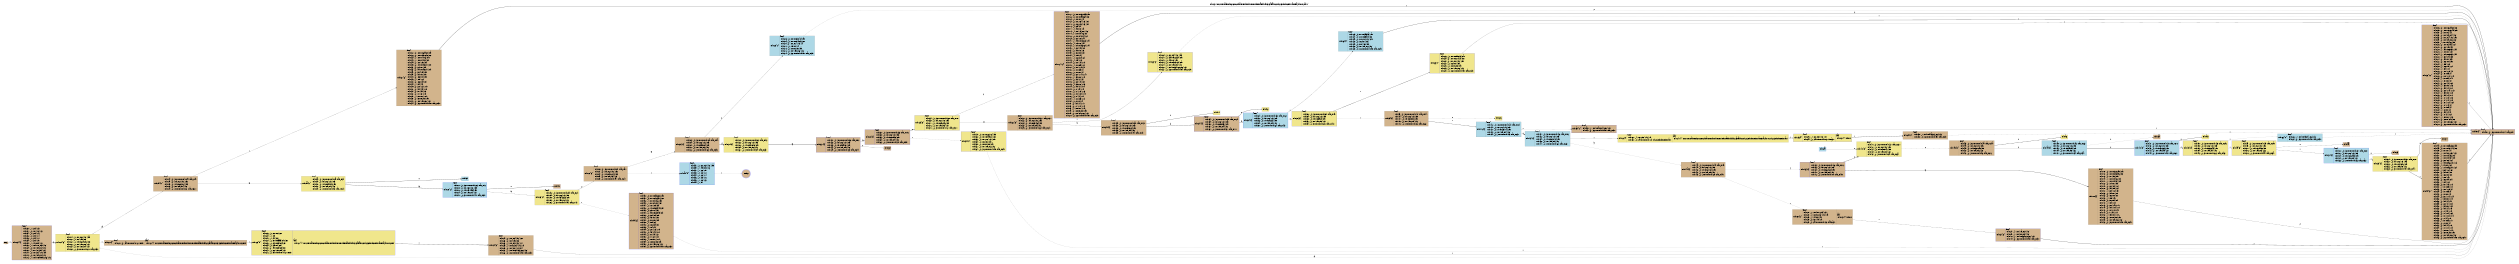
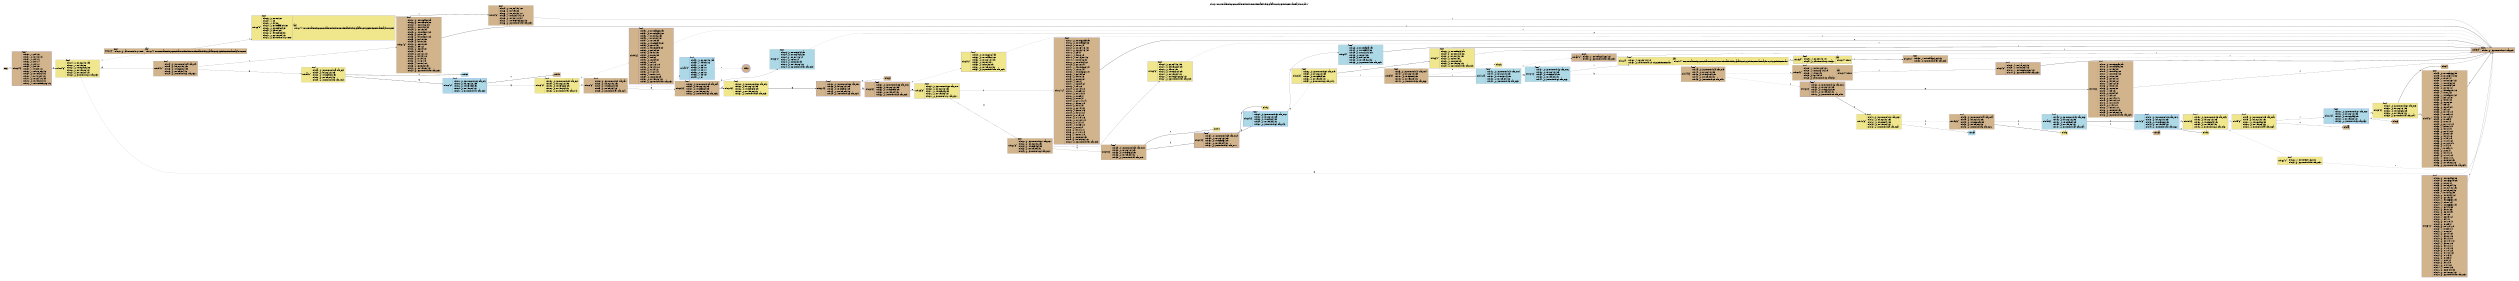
node "0x401683 [12]": fillcolor lightblue -> khaki
edge "0x4018aa" -> "0x40147c [25]": reversed
